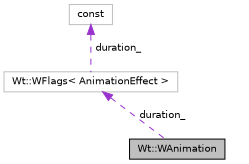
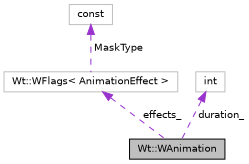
edge "Wt::WFlags< AnimationEffect >" -> "const": label " duration_" -> " MaskType"
node "int": added
edge "Wt::WAnimation" -> "Wt::WFlags< AnimationEffect >": label " duration_" -> " effects_"
